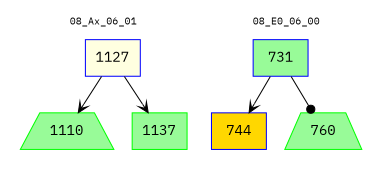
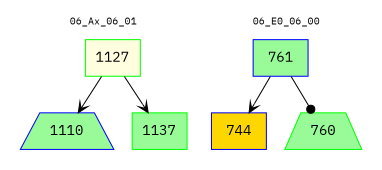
cluster "08_Ax_06_01": label "08_Ax_06_01" -> "06_Ax_06_01"
cluster "08_E0_06_00": label "08_E0_06_00" -> "06_E0_06_00"
node "1127": color blue -> green
node "731": label "731" -> "761"
node "1110": color green -> blue
